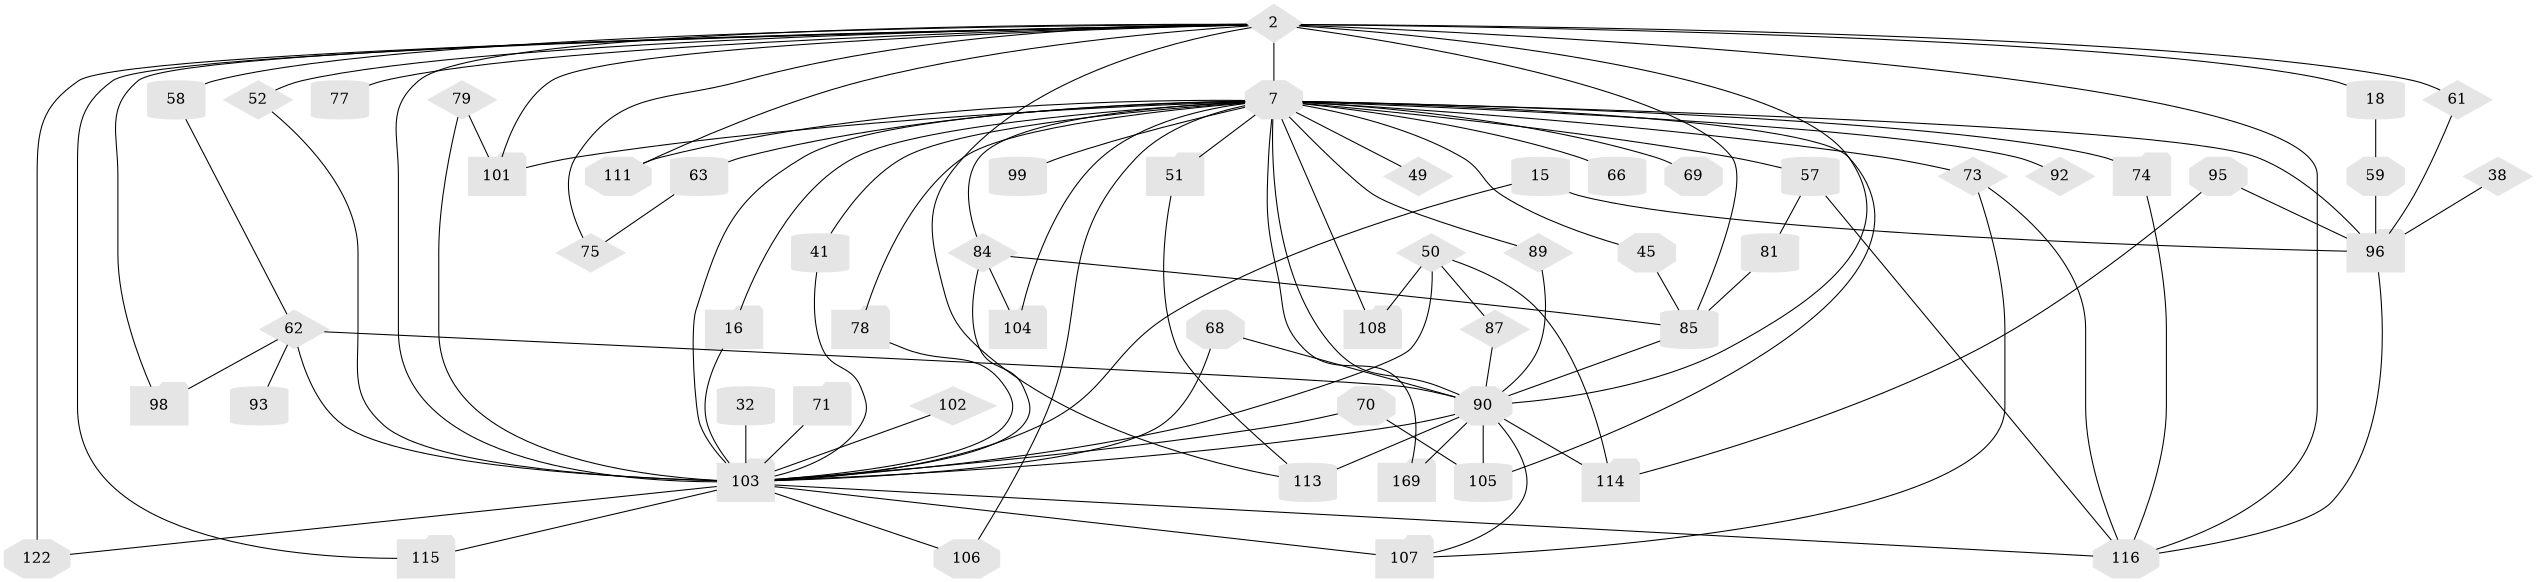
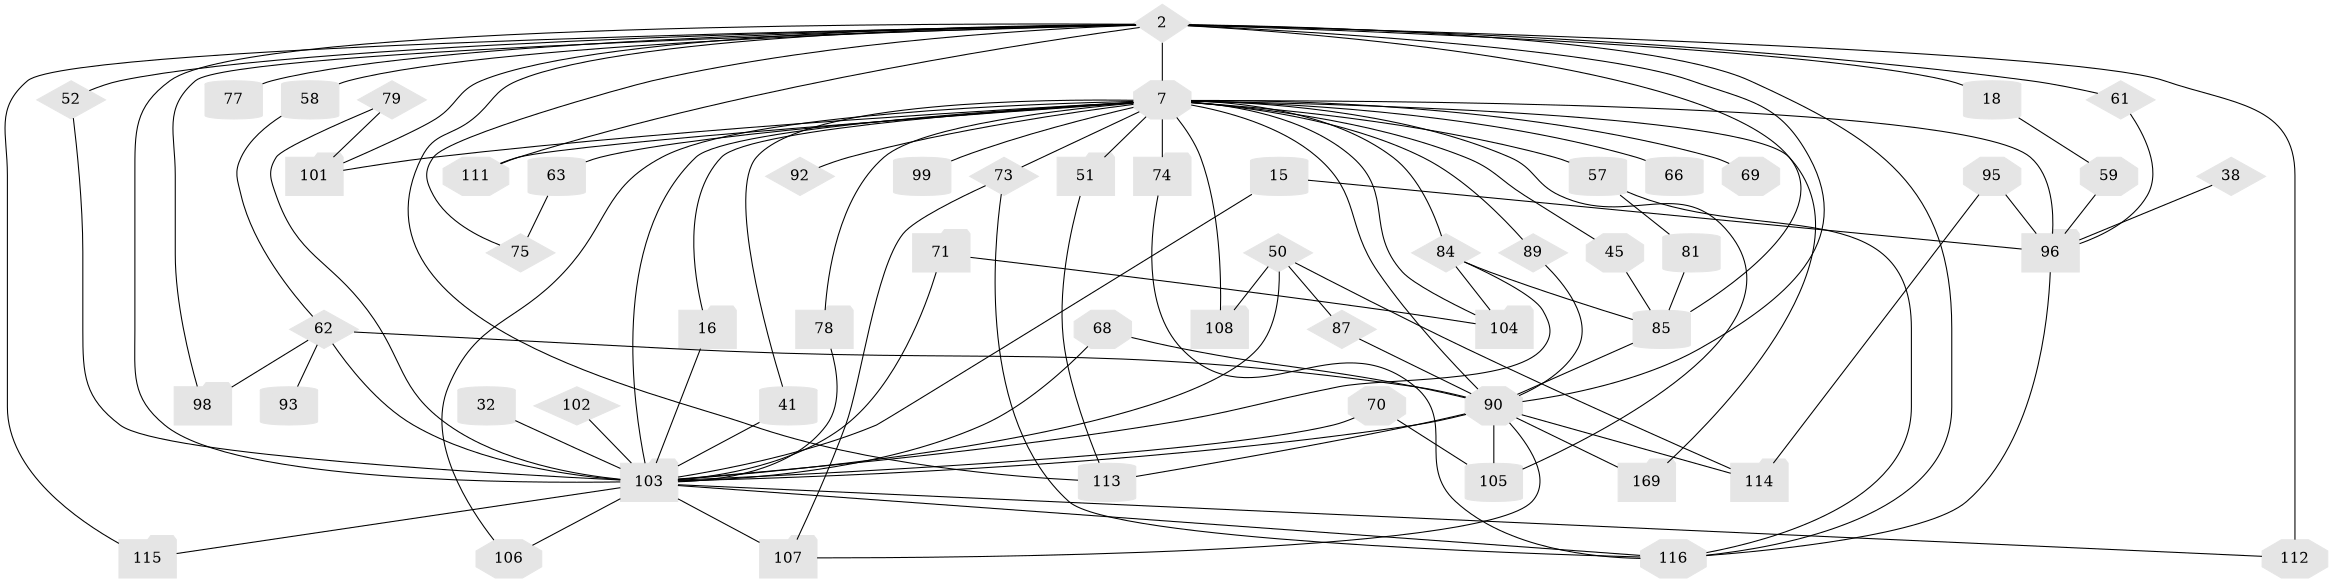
node "49": removed
edge "71" -- "104": added
node "122": label "122" -> "112"
